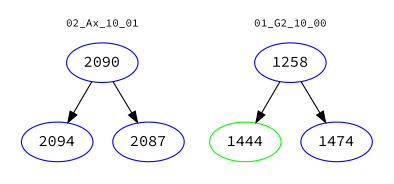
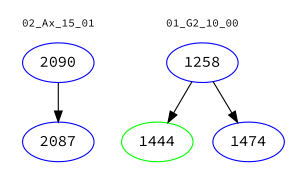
cluster "02_Ax_10_01": label "02_Ax_10_01" -> "02_Ax_15_01"
node "2094": removed
